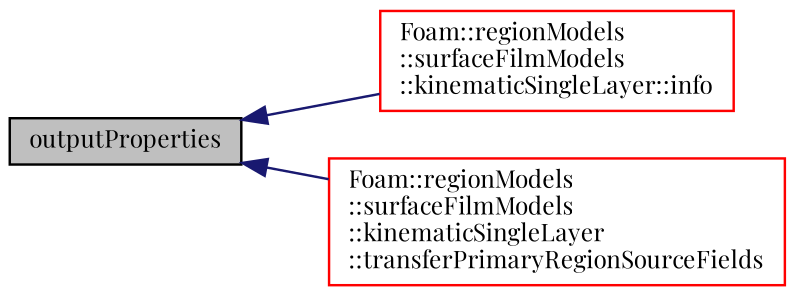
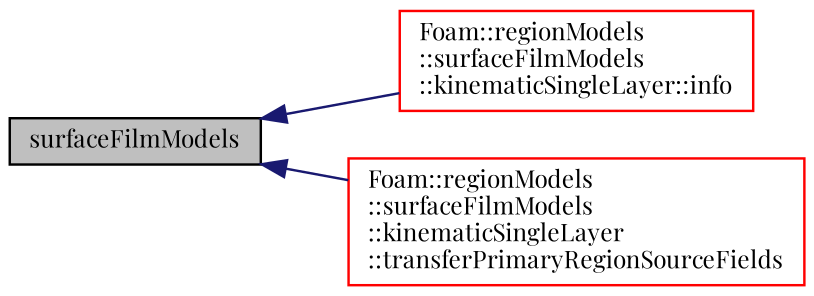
node "outputProperties": label "outputProperties" -> "surfaceFilmModels"
